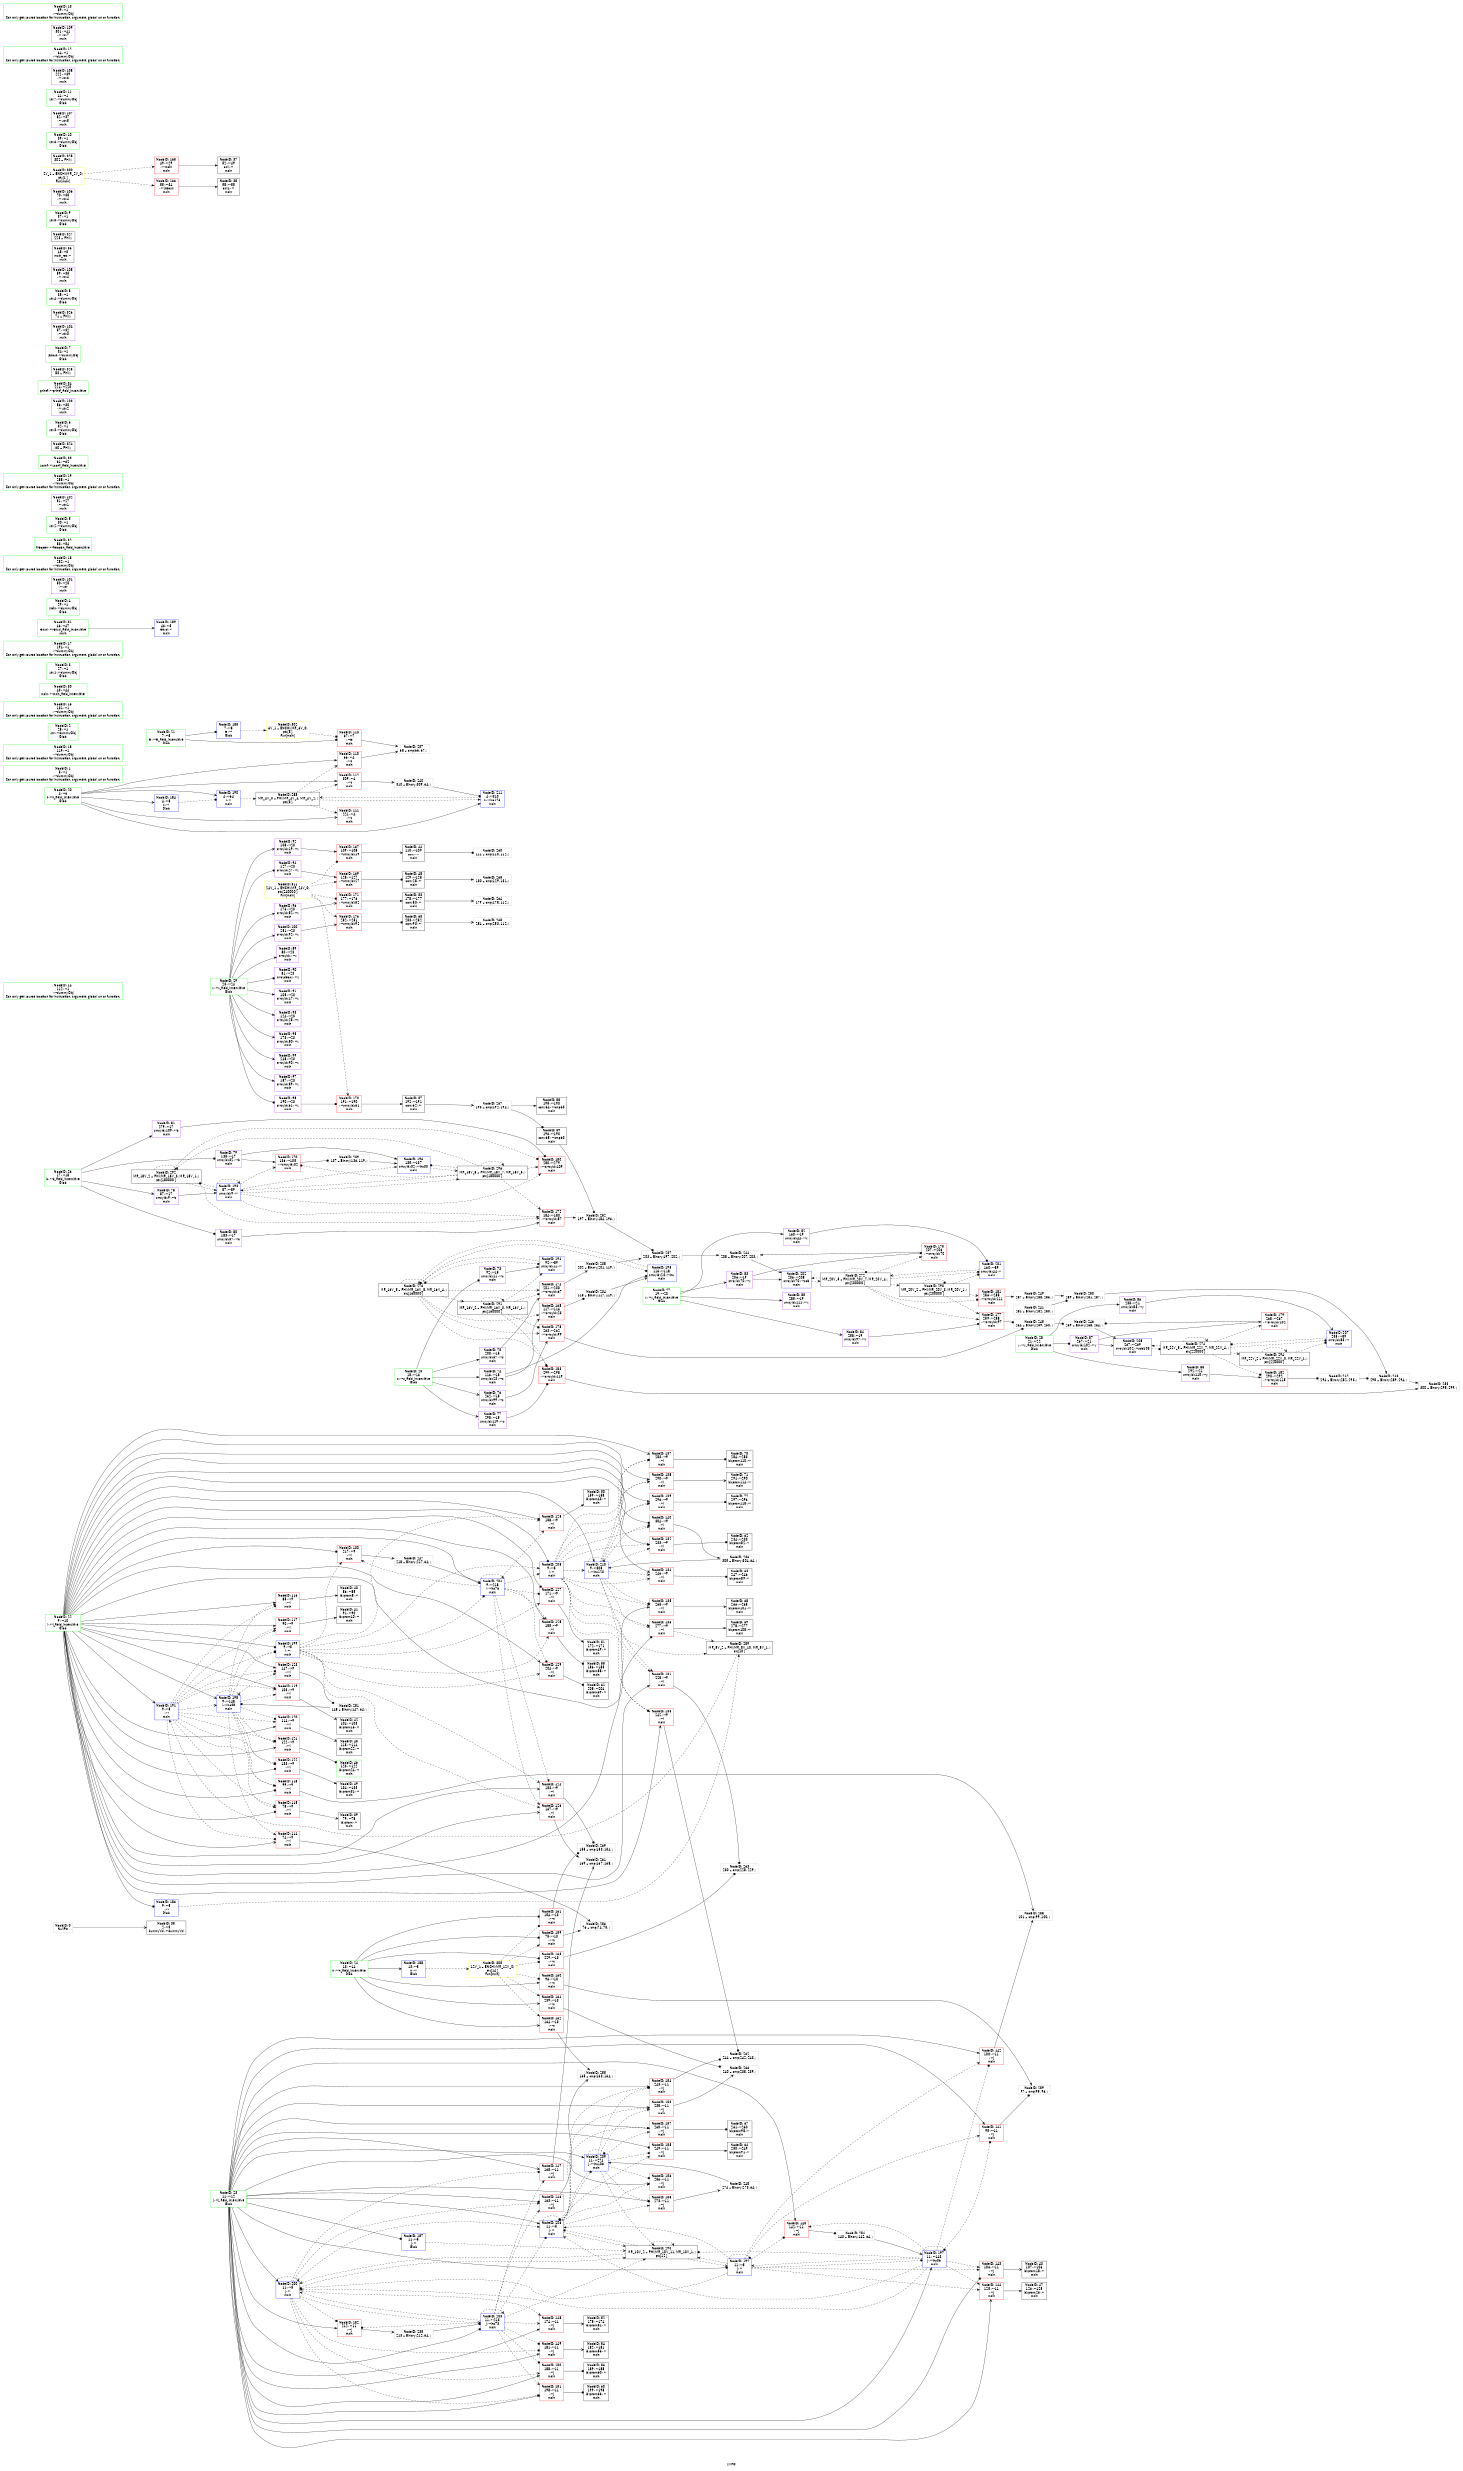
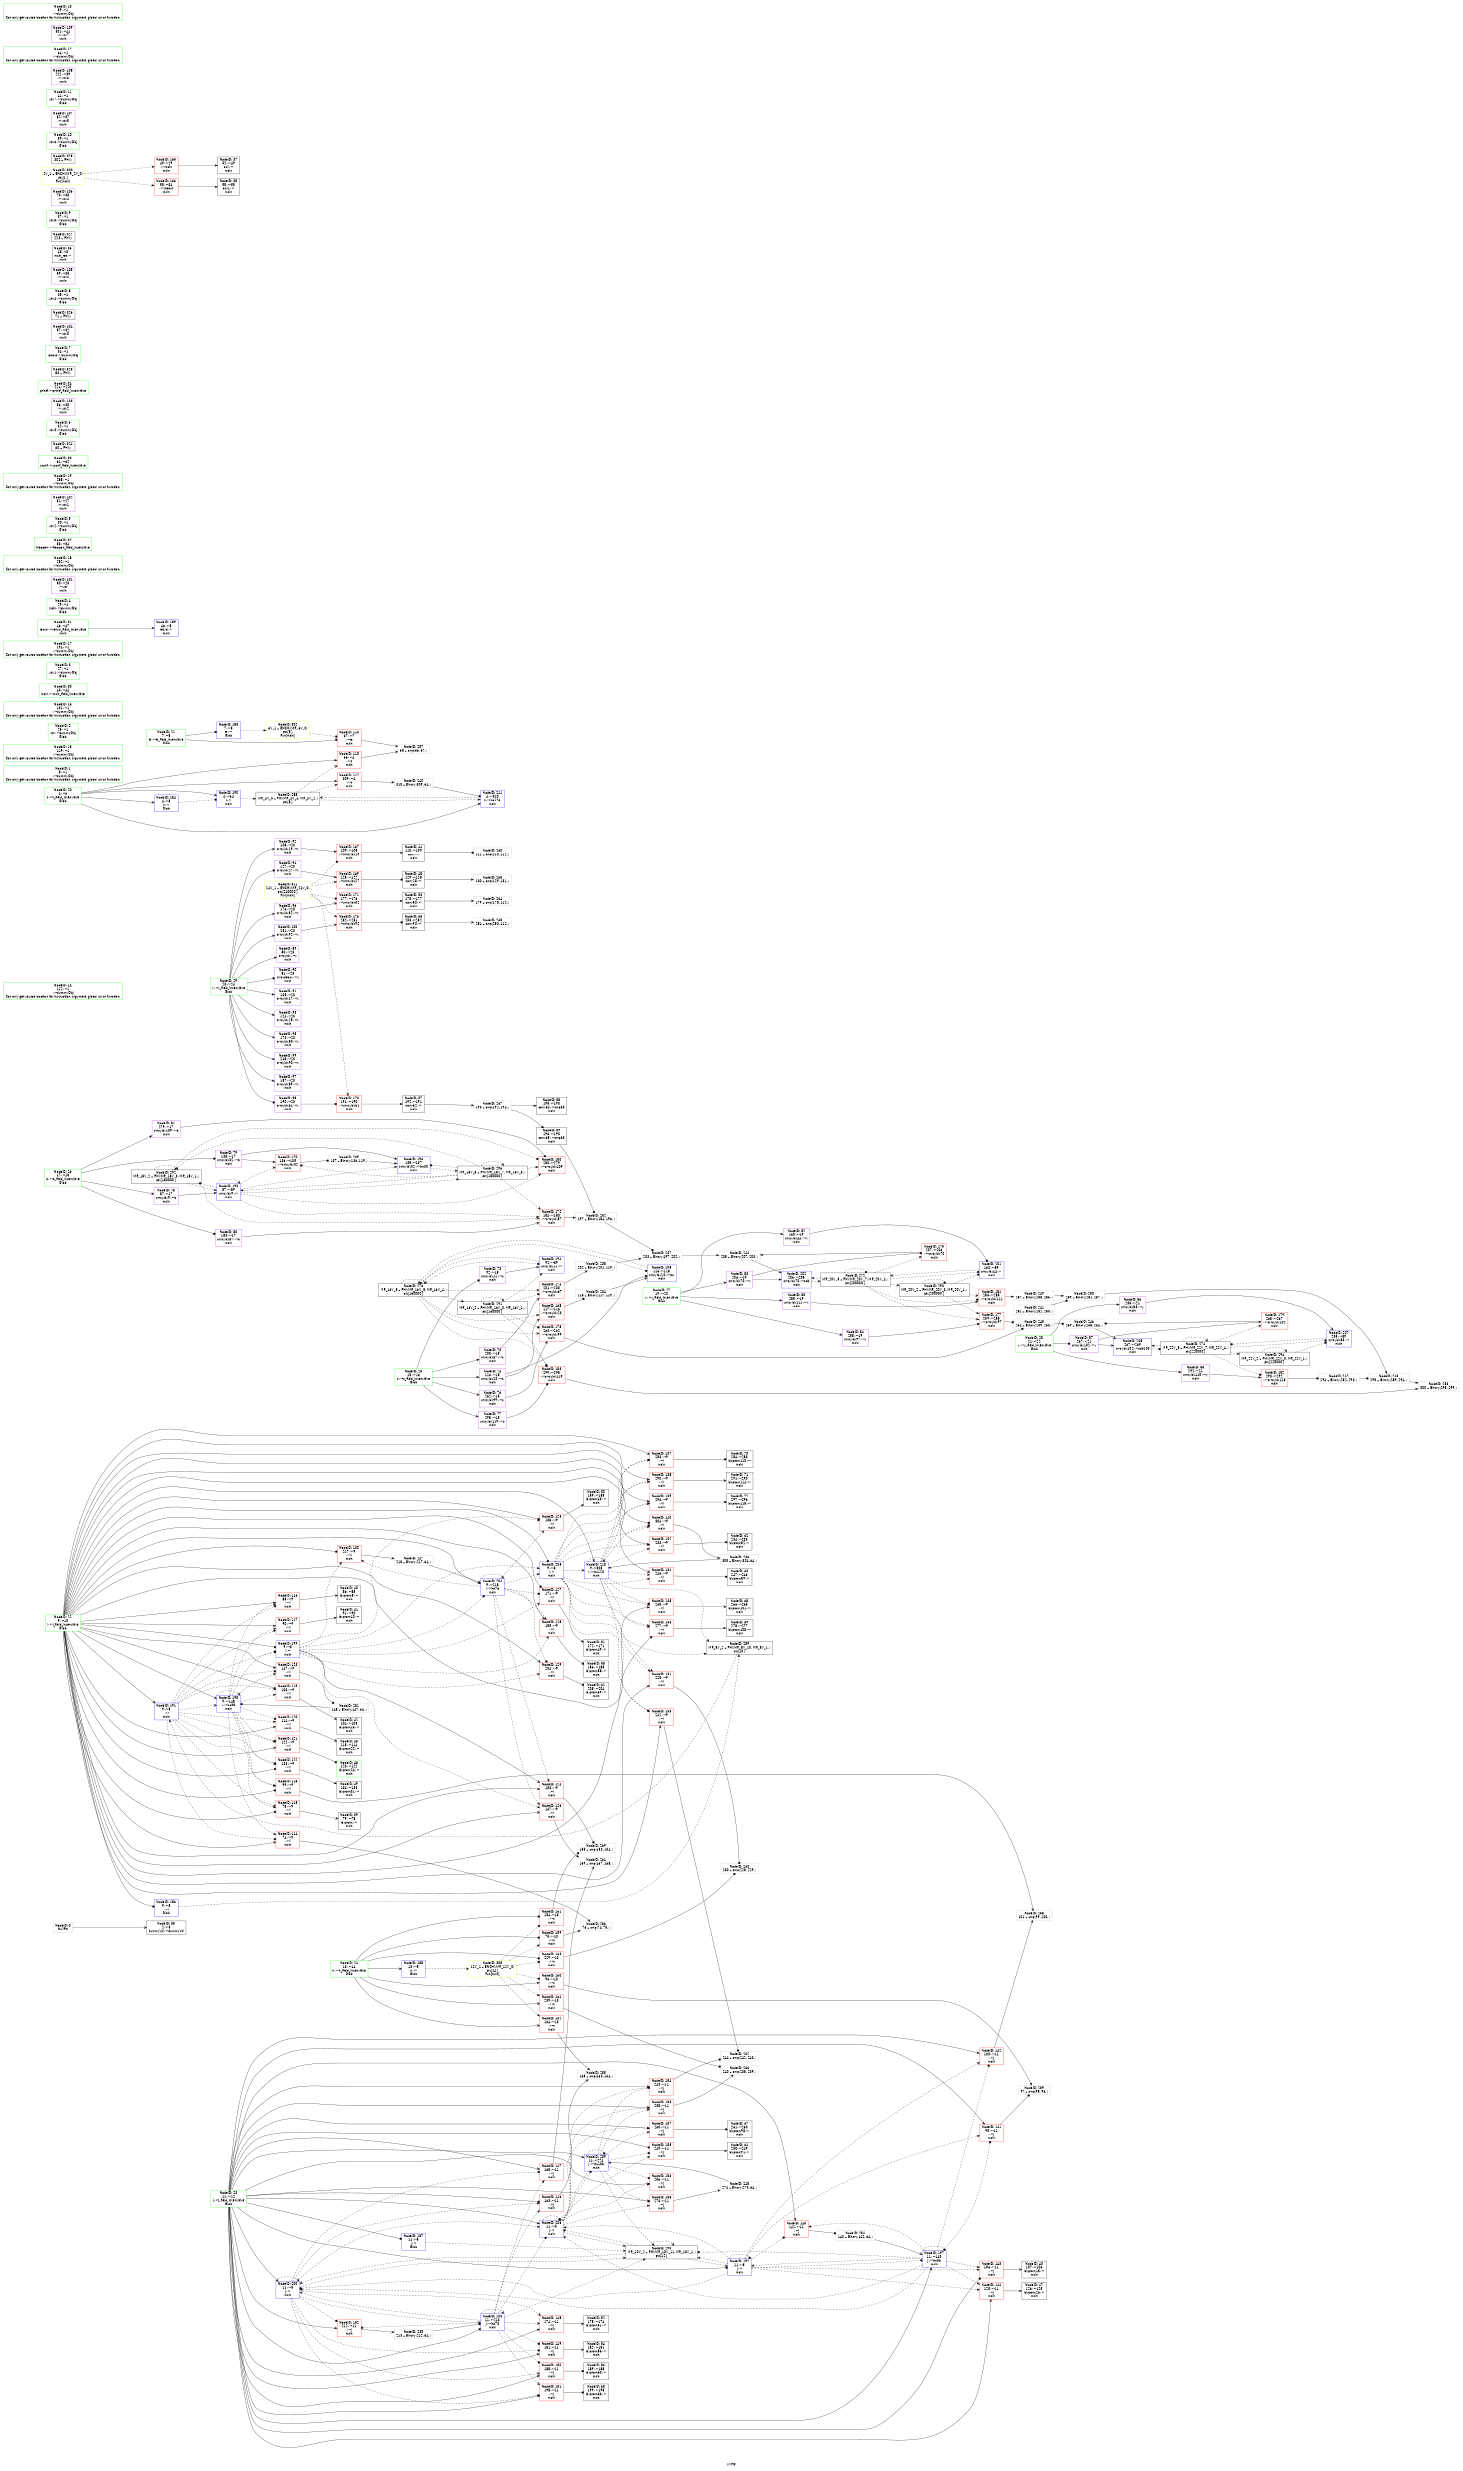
node "NodeID: 111": removed
edge "NodeID: 85" -> "NodeID: 181": added
edge "NodeID: 136" -> "NodeID: 289": now "NodeID: 210" -> "NodeID: 289"
edge "NodeID: 199" -> "NodeID: 124": style dashed -> solid
